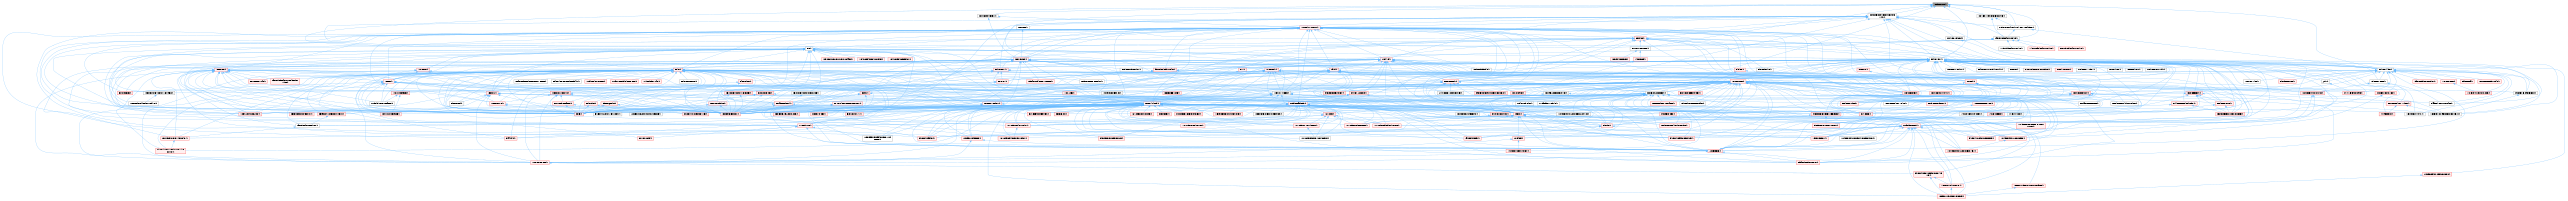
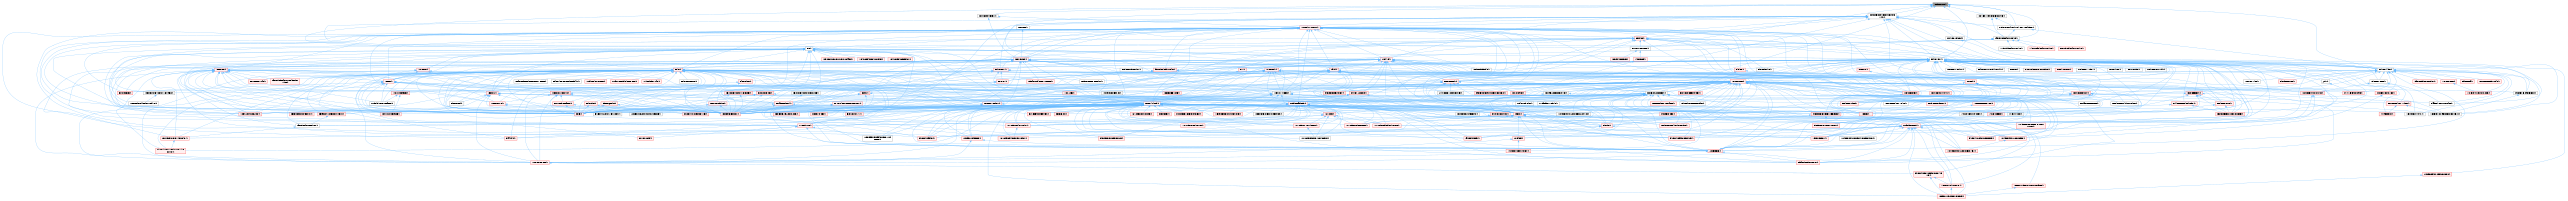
node "ParseTokens.h": label "ParseTokens.h" -> "Composite.h"
node "BulkData.h": label "BulkData.h" -> "Paste.h"
